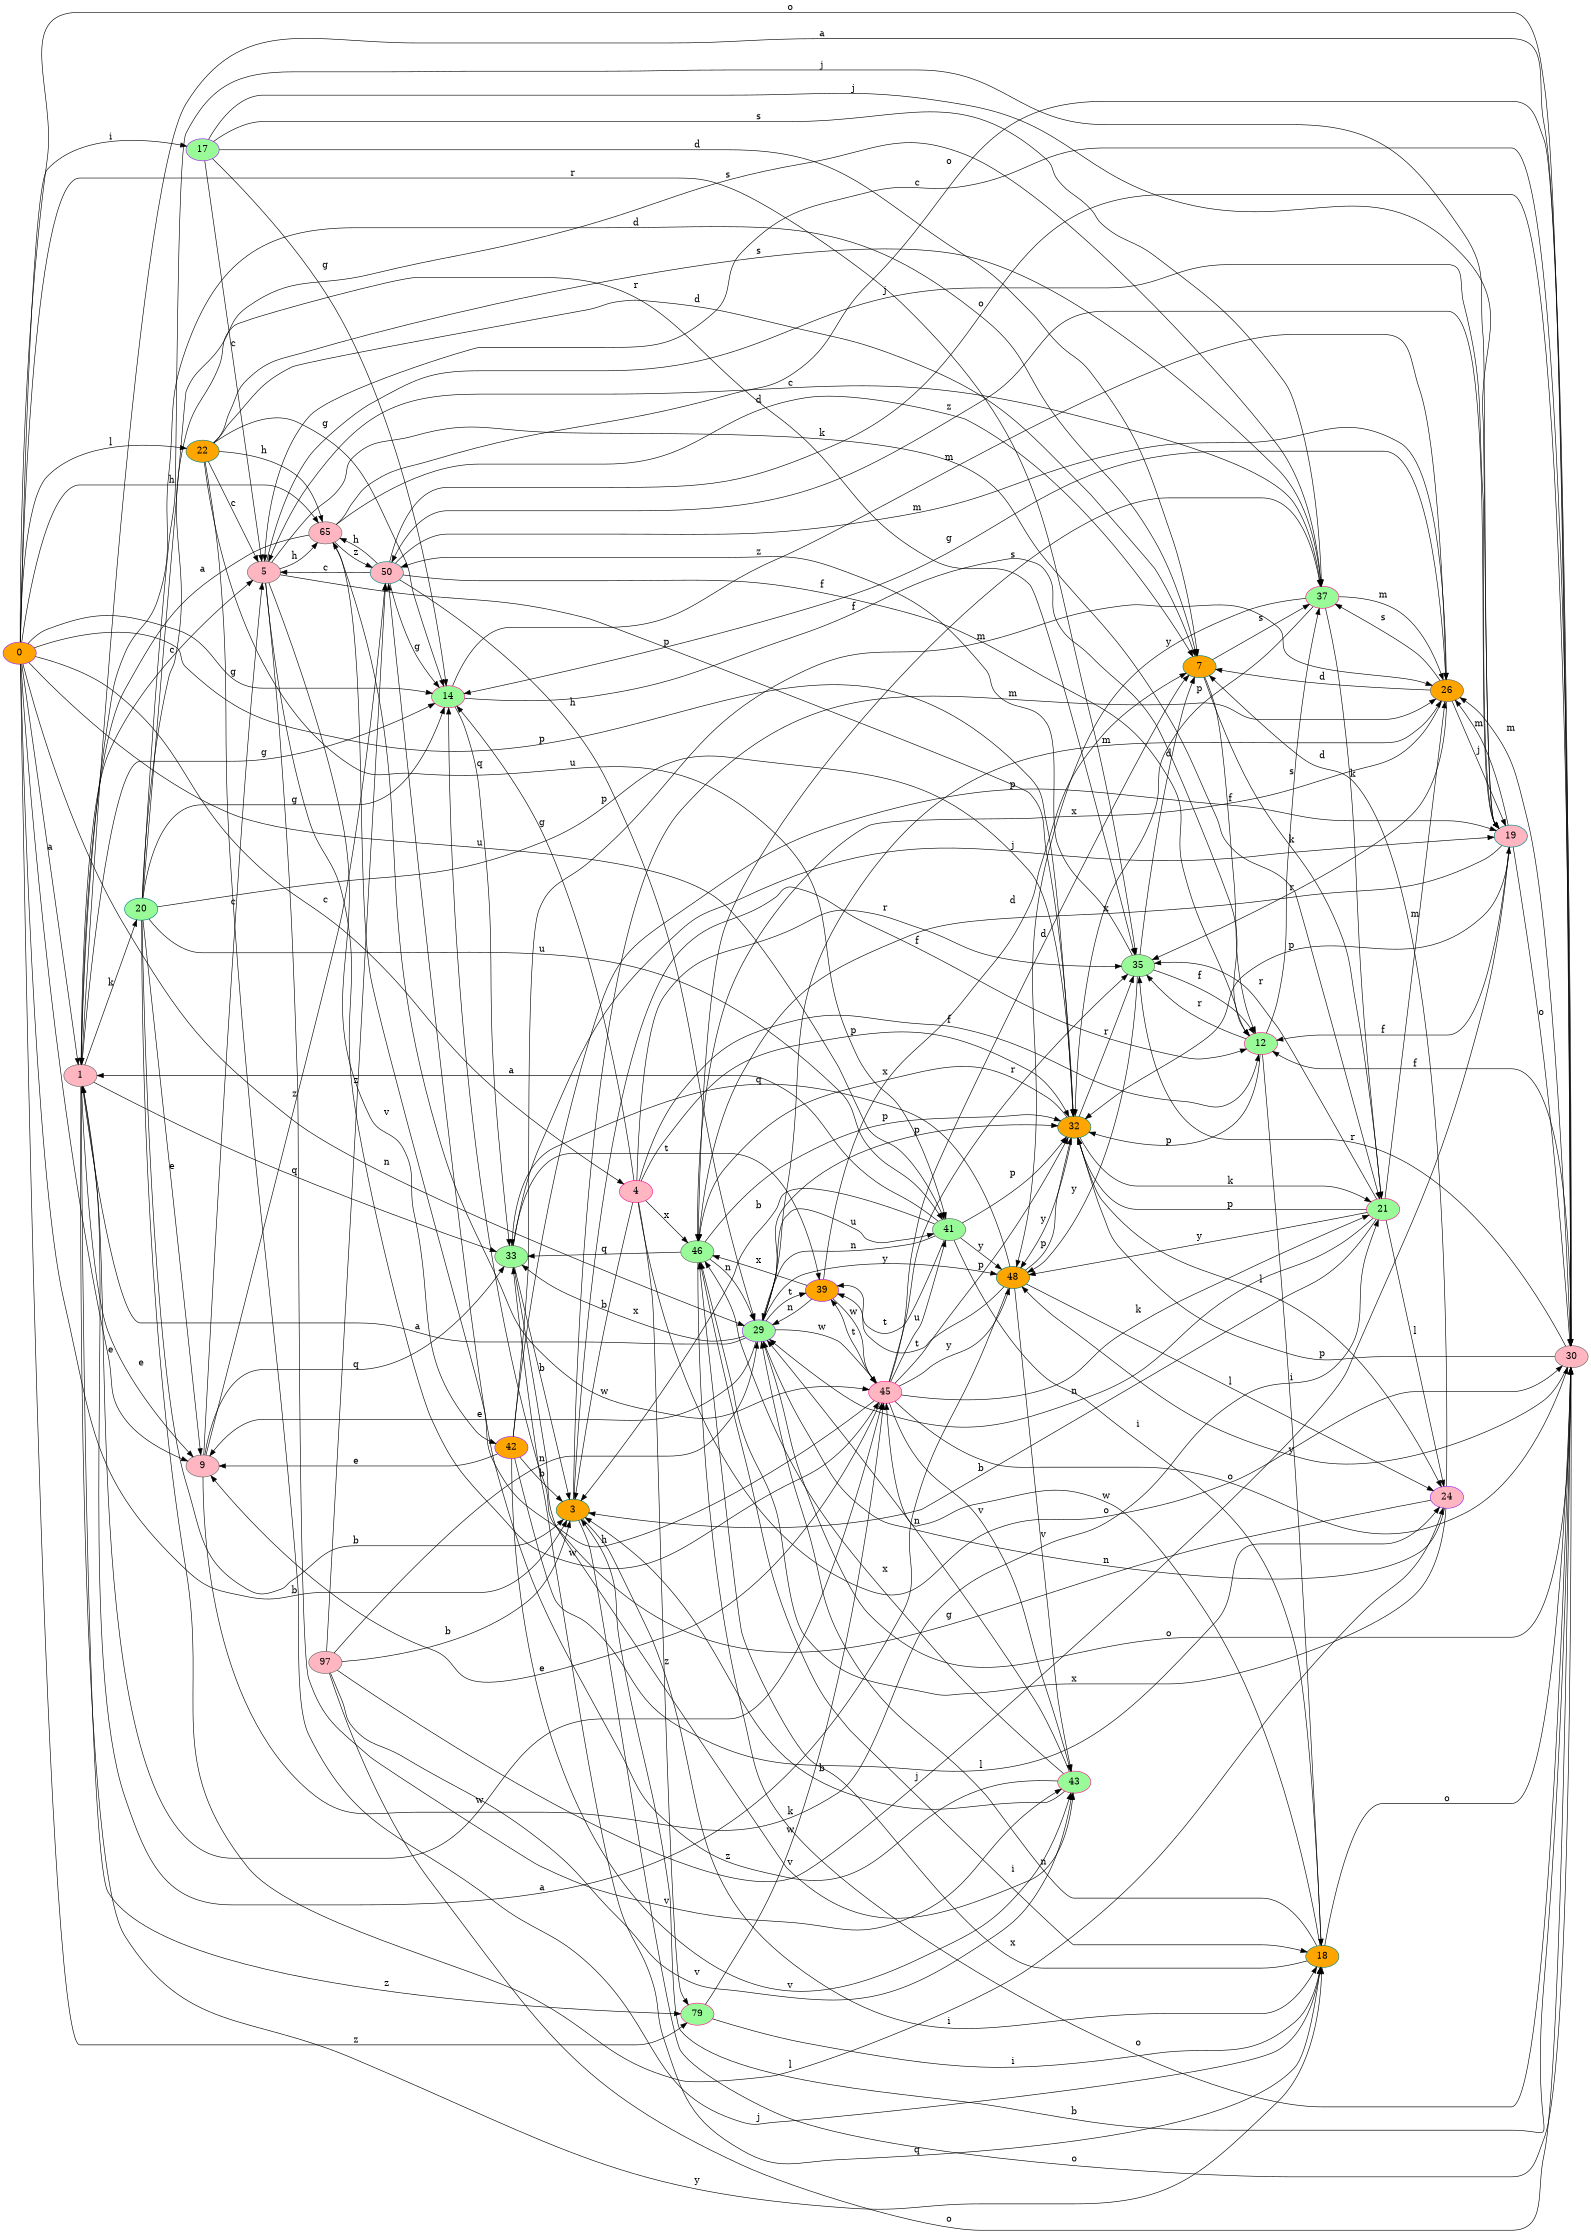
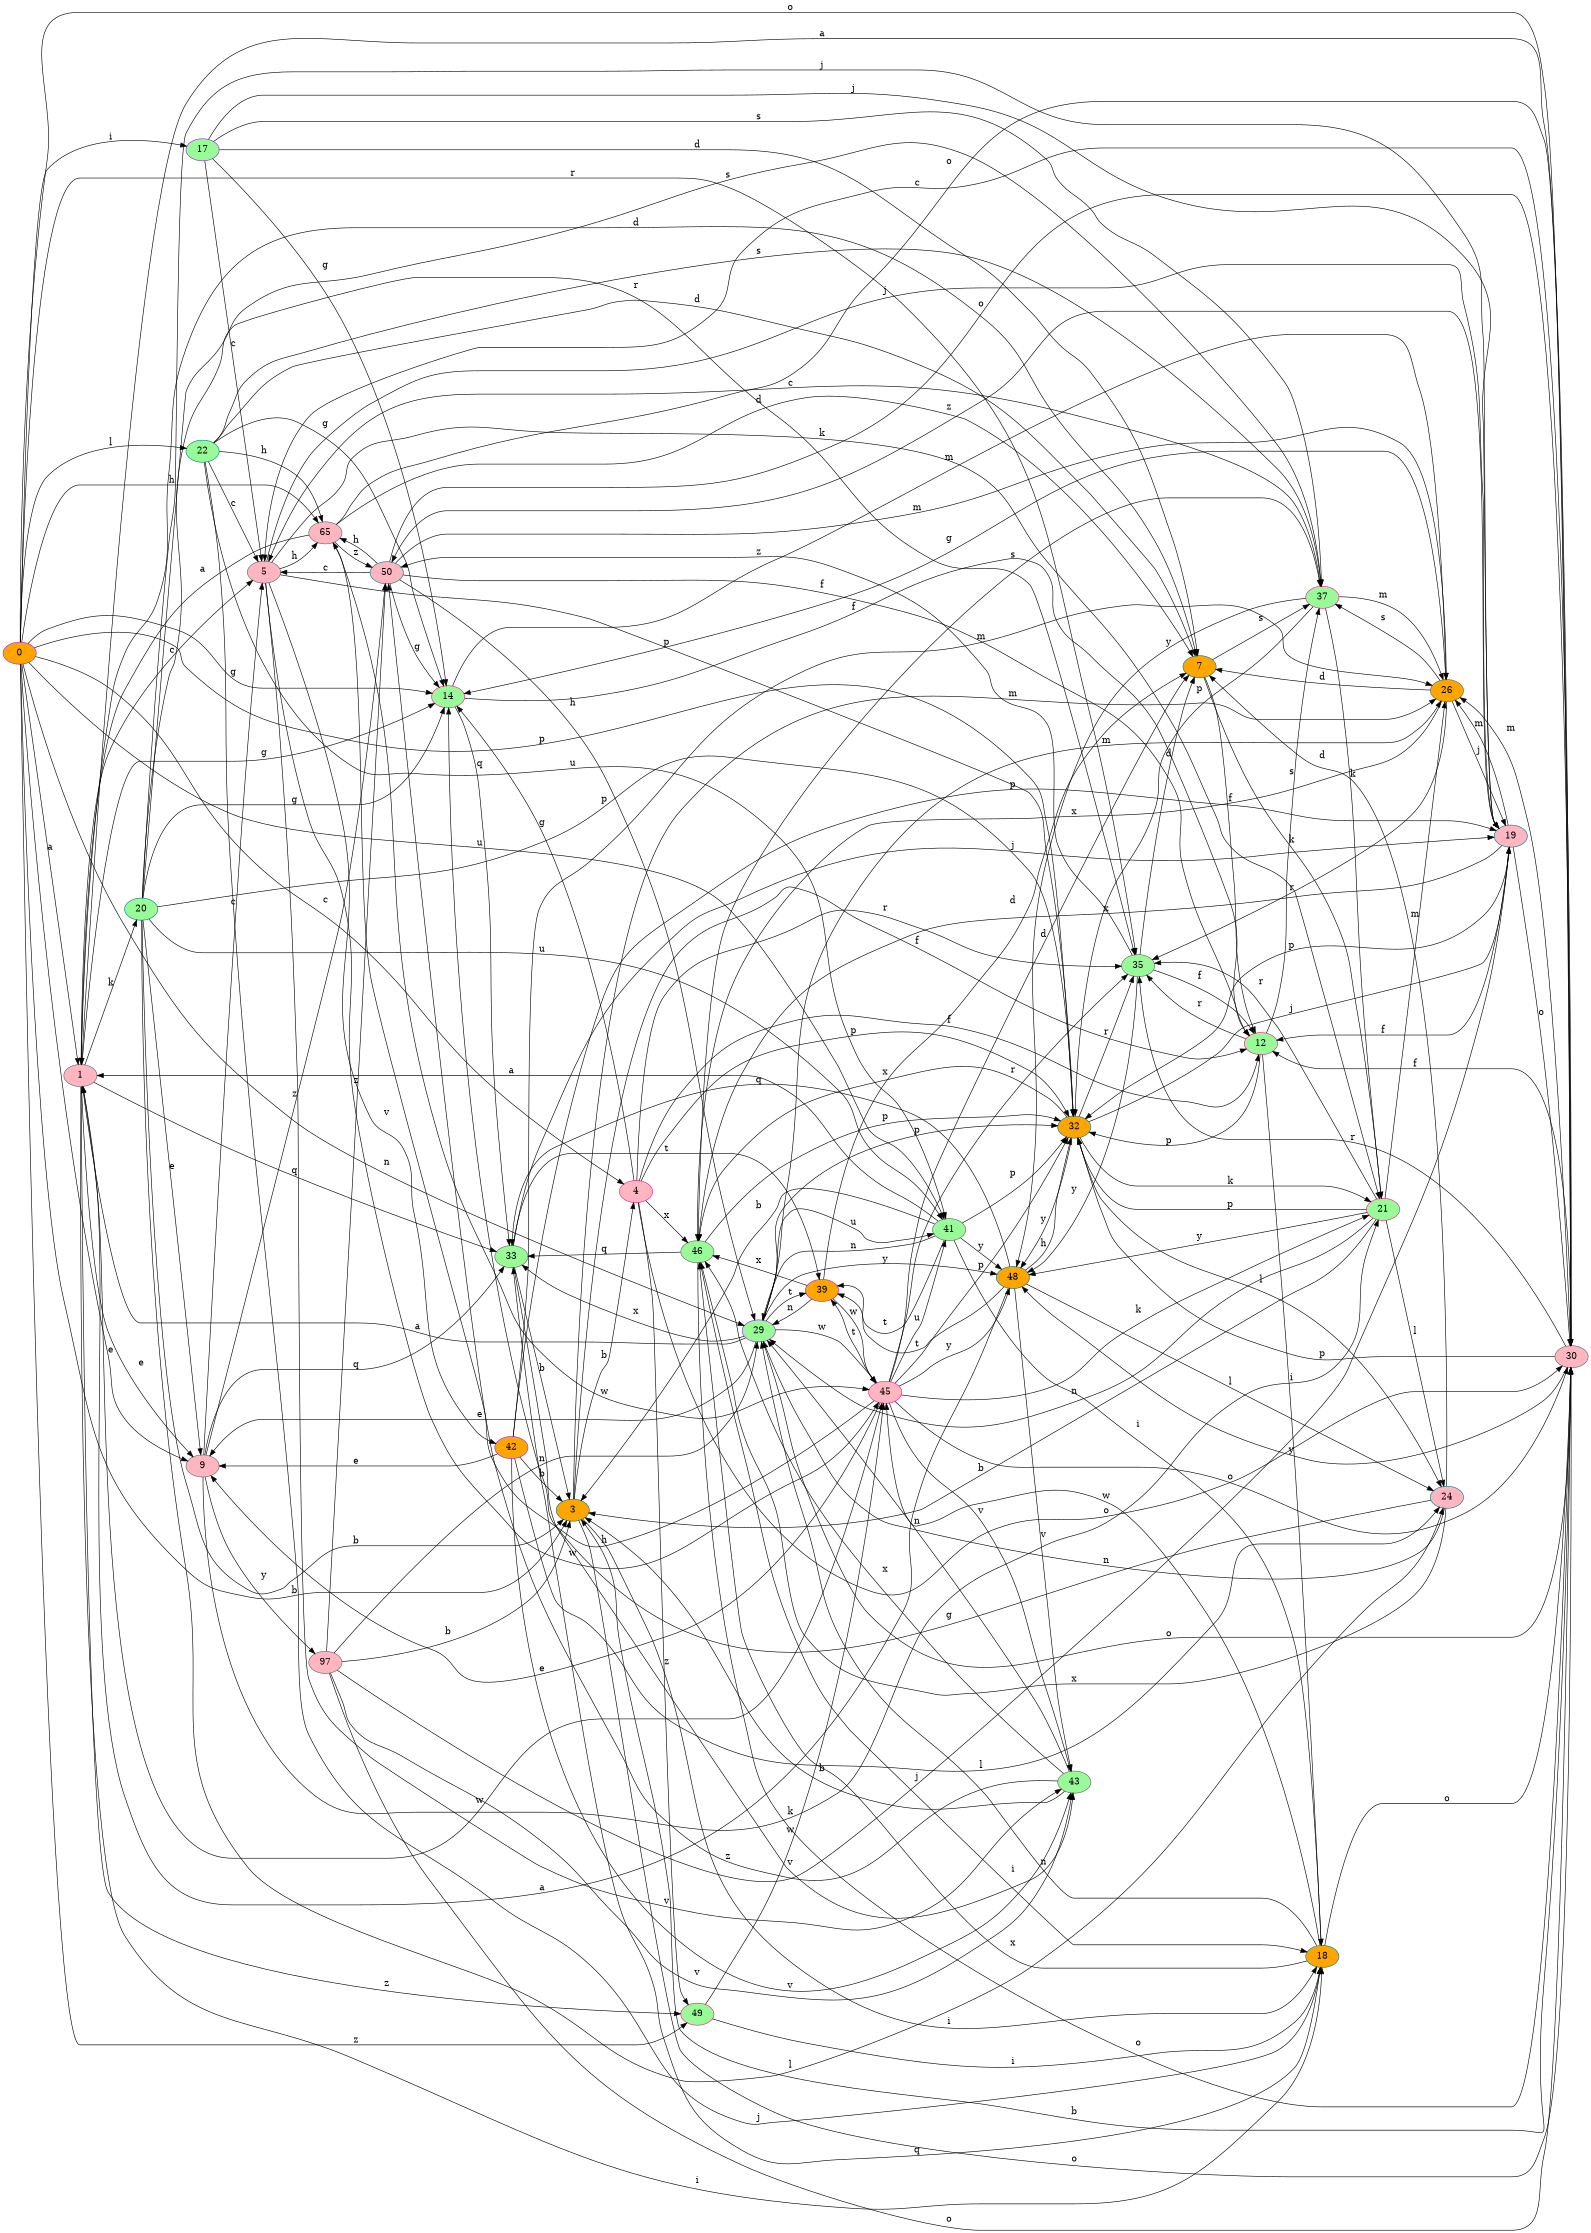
node "22": fillcolor orange -> palegreen
edge "32" -> "19": added, label "j"
edge "48" -> "32": label "p" -> "h"
edge "46" -> "29": removed, label "n"
edge "4" -> "3": reversed
node "24": color purple -> teal
edge "9" -> "97": added, label "y"
node "43": color deeppink -> gray40
node "79": label "79" -> "49"
edge "1" -> "18": label "y" -> "i"
